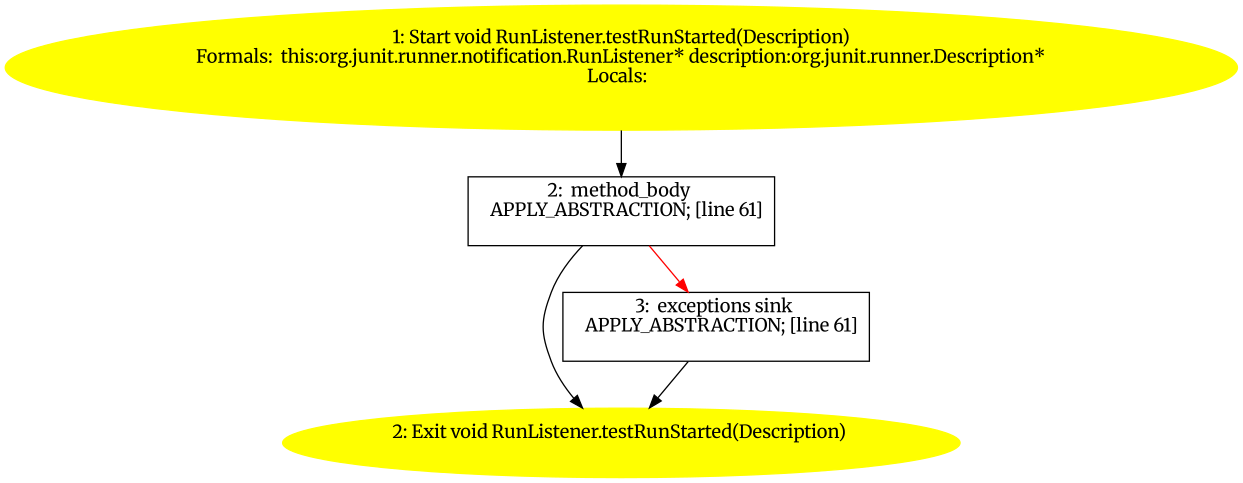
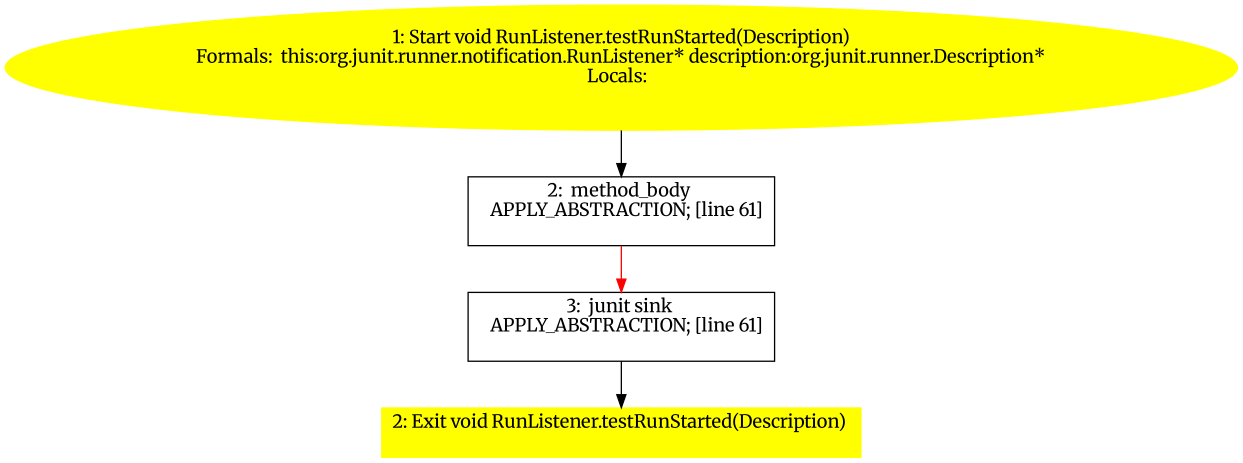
edge "2:  method_body APPLY_ABSTRACTION; [line 61]" -> "2: Exit void RunListener.testRunStarted(Description)": removed
node "3:  exceptions sink APPLY_ABSTRACTION; [line 61]": label "3:  exceptions sink APPLY_ABSTRACTION; [line 61]" -> "3:  junit sink APPLY_ABSTRACTION; [line 61]"
node "2: Exit void RunListener.testRunStarted(Description)": shape ellipse -> box
